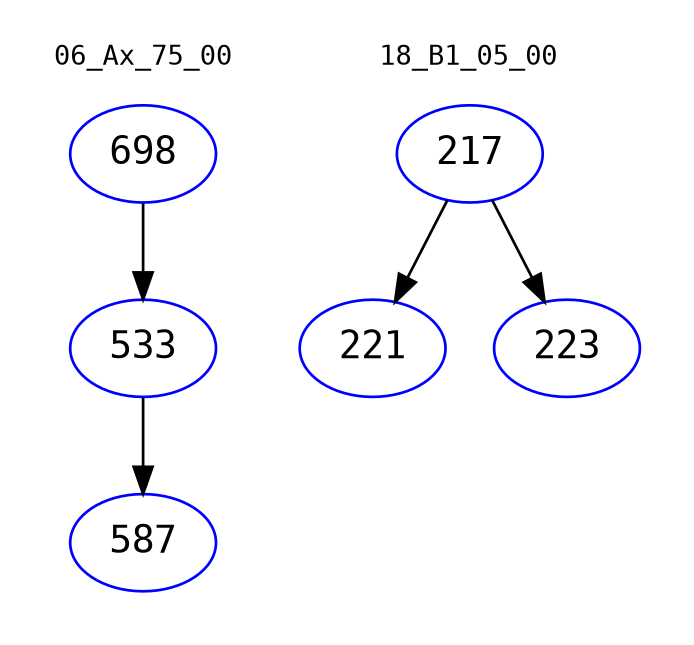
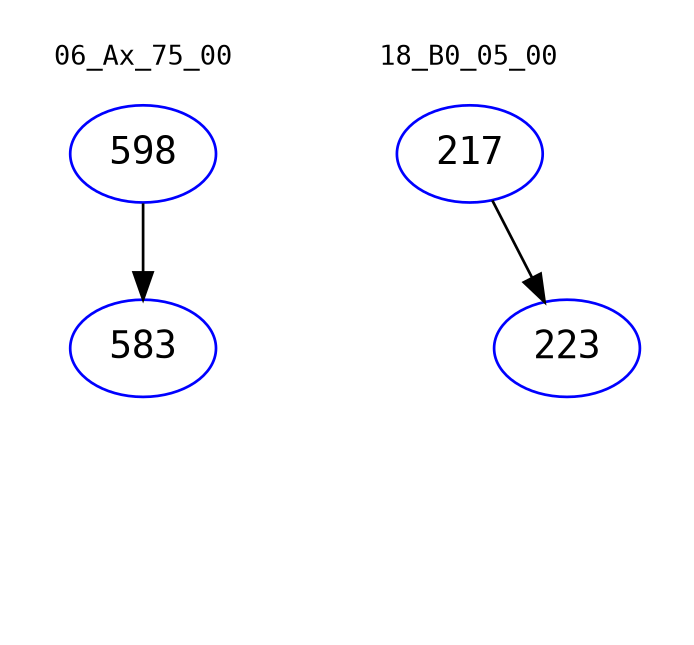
cluster "18_B1_05_00": label "18_B1_05_00" -> "18_B0_05_00"
node "698": label "698" -> "598"
node "533": label "533" -> "583"
node "221": removed
node "587": removed
